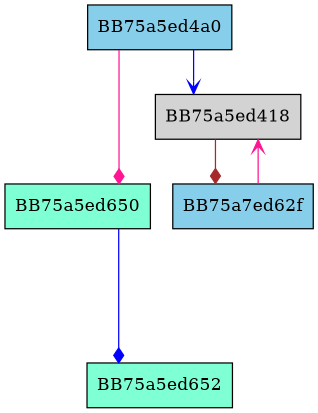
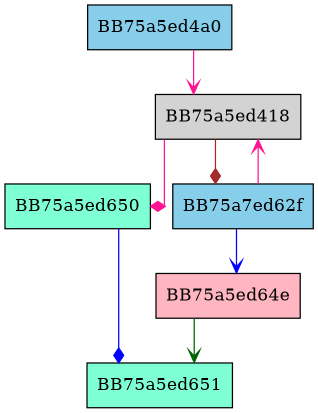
edge "BB75a5ed4a0" -> "BB75a5ed418": color blue -> deeppink
edge "BB75a5ed4a0" -> "BB75a5ed650": now "BB75a5ed418" -> "BB75a5ed650"
node "BB75a5ed64e": added
node "BB75a5ed652": label "BB75a5ed652" -> "BB75a5ed651"
